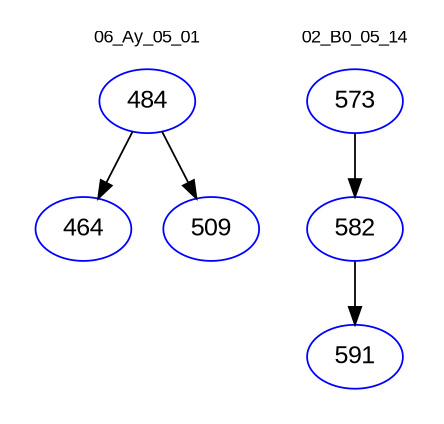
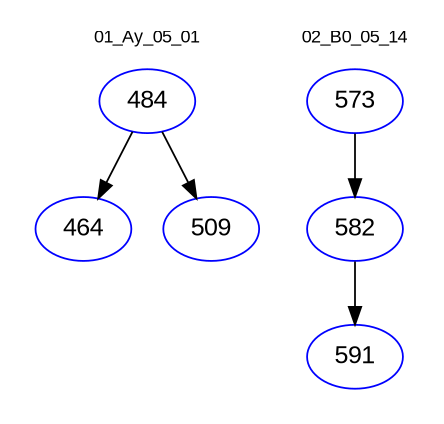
cluster "06_Ay_05_01": label "06_Ay_05_01" -> "01_Ay_05_01"
